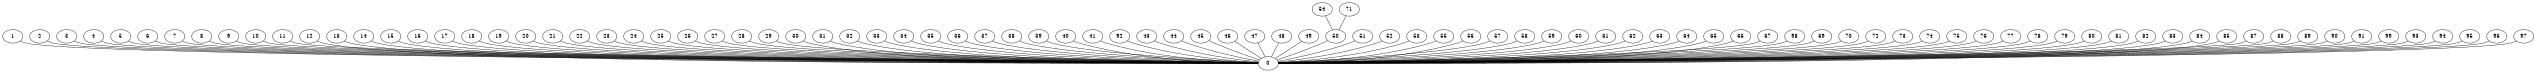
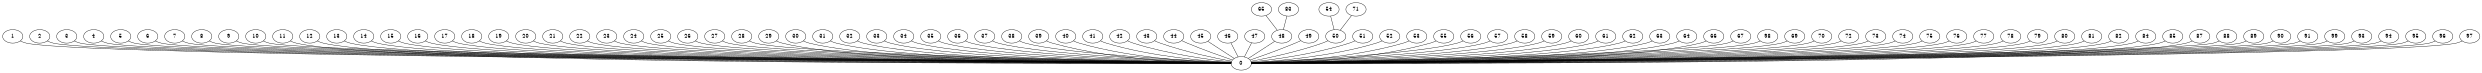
node "92": label "92" -> "42"
edge "65" -- "0": now "65" -- "48"
edge "83" -- "0": now "83" -- "48"
